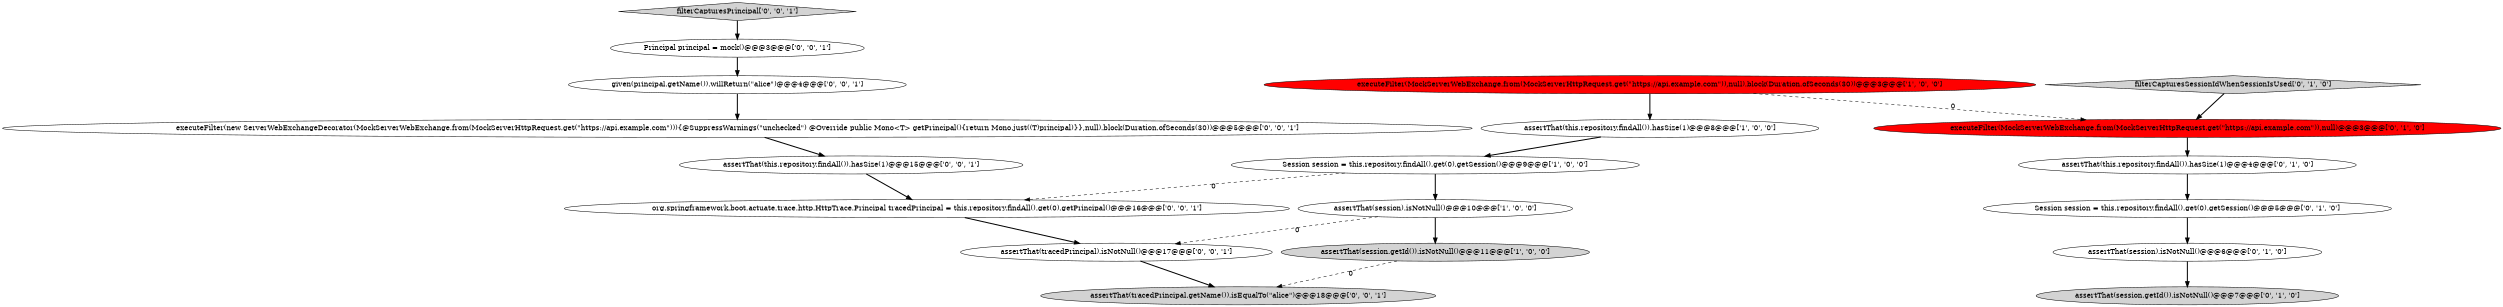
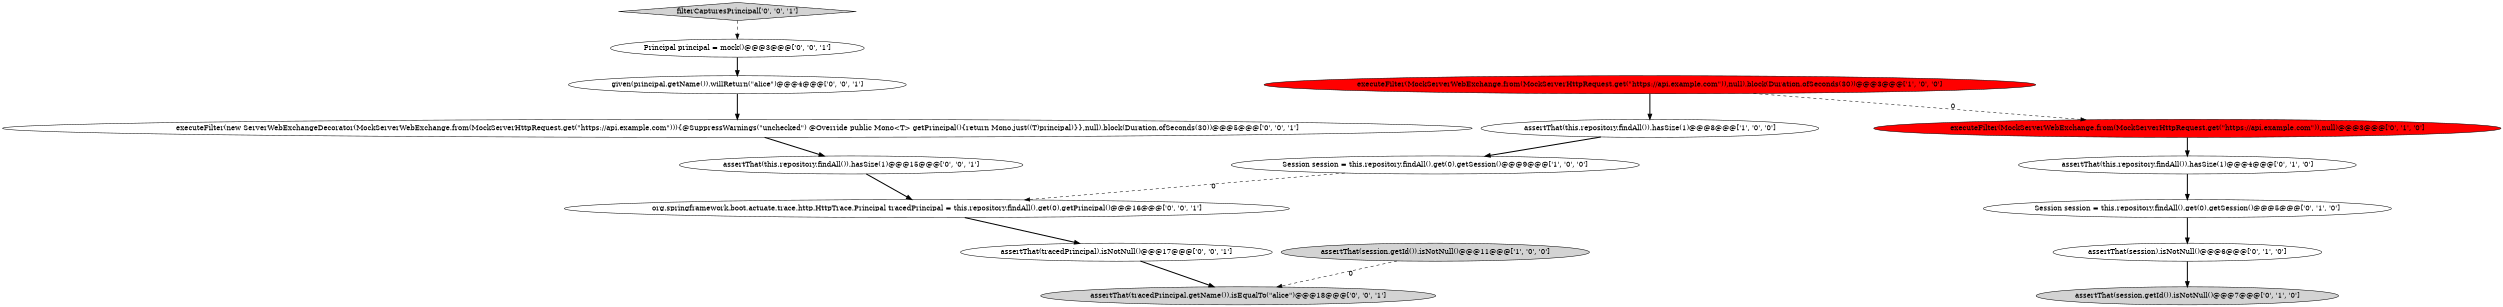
edge "filterCapturesPrincipal['0', '0', '1']" -> "Principal principal = mock()@@@3@@@['0', '0', '1']": style bold -> dashed
node "filterCapturesSessionIdWhenSessionIsUsed['0', '1', '0']": removed
node "assertThat(session).isNotNull()@@@10@@@['1', '0', '0']": removed
